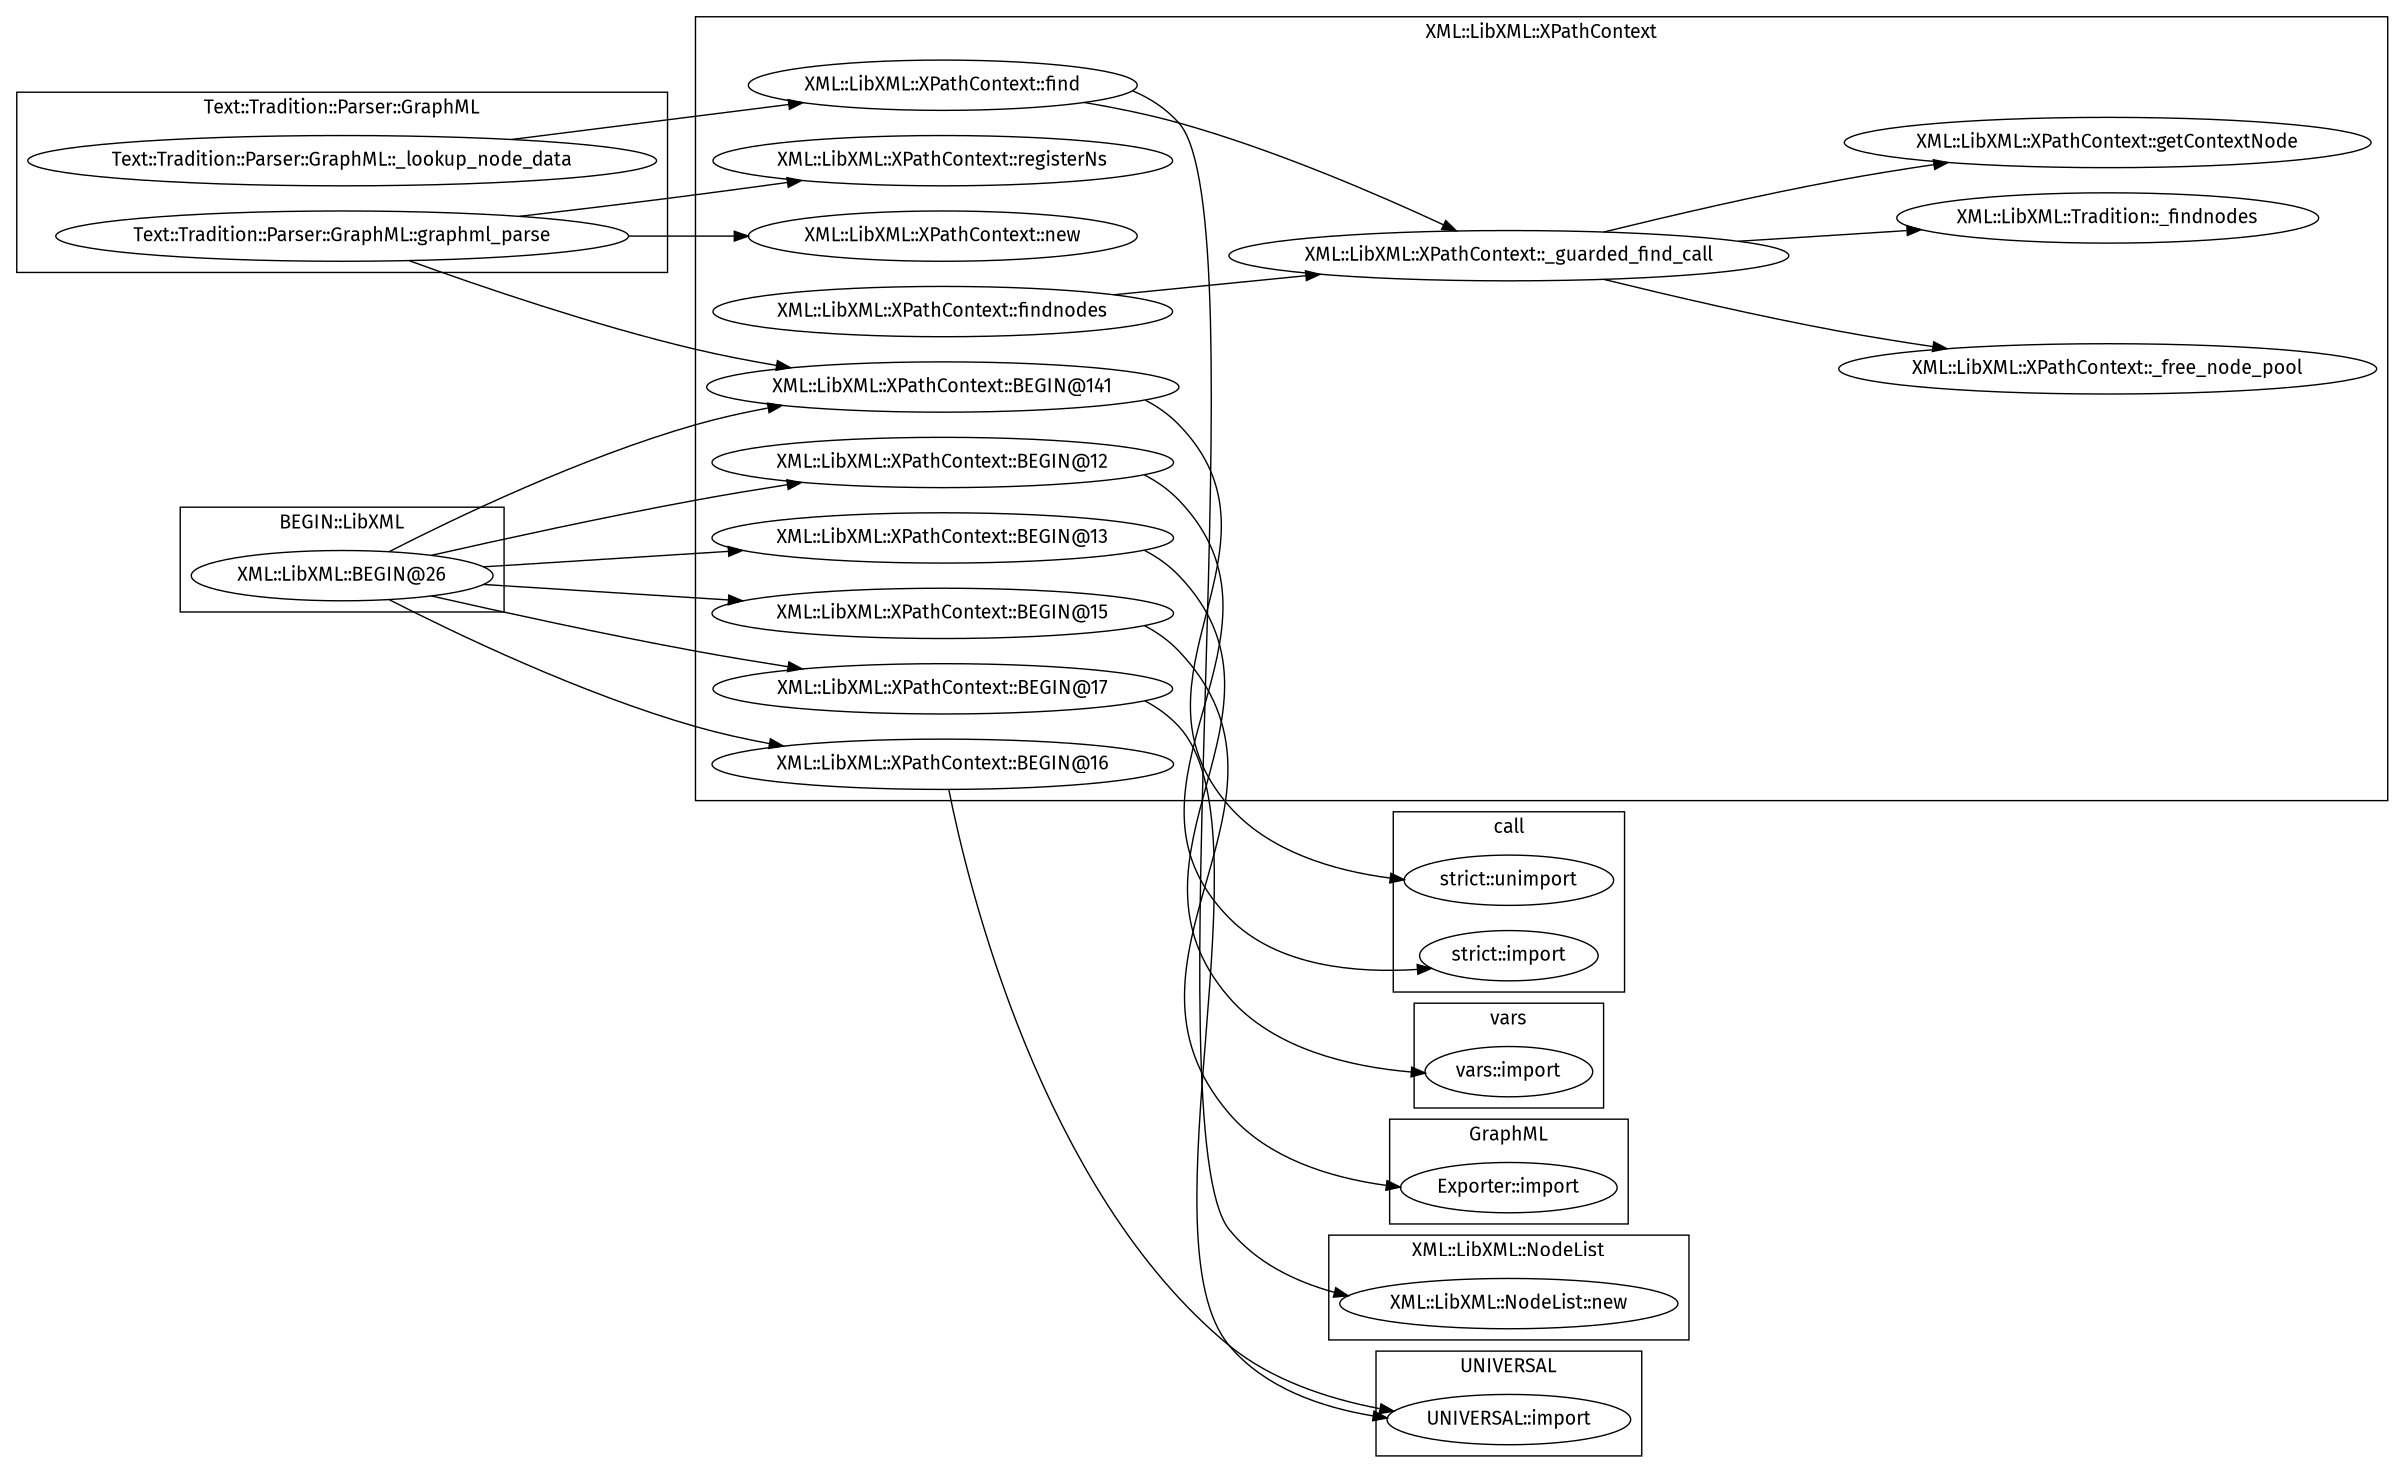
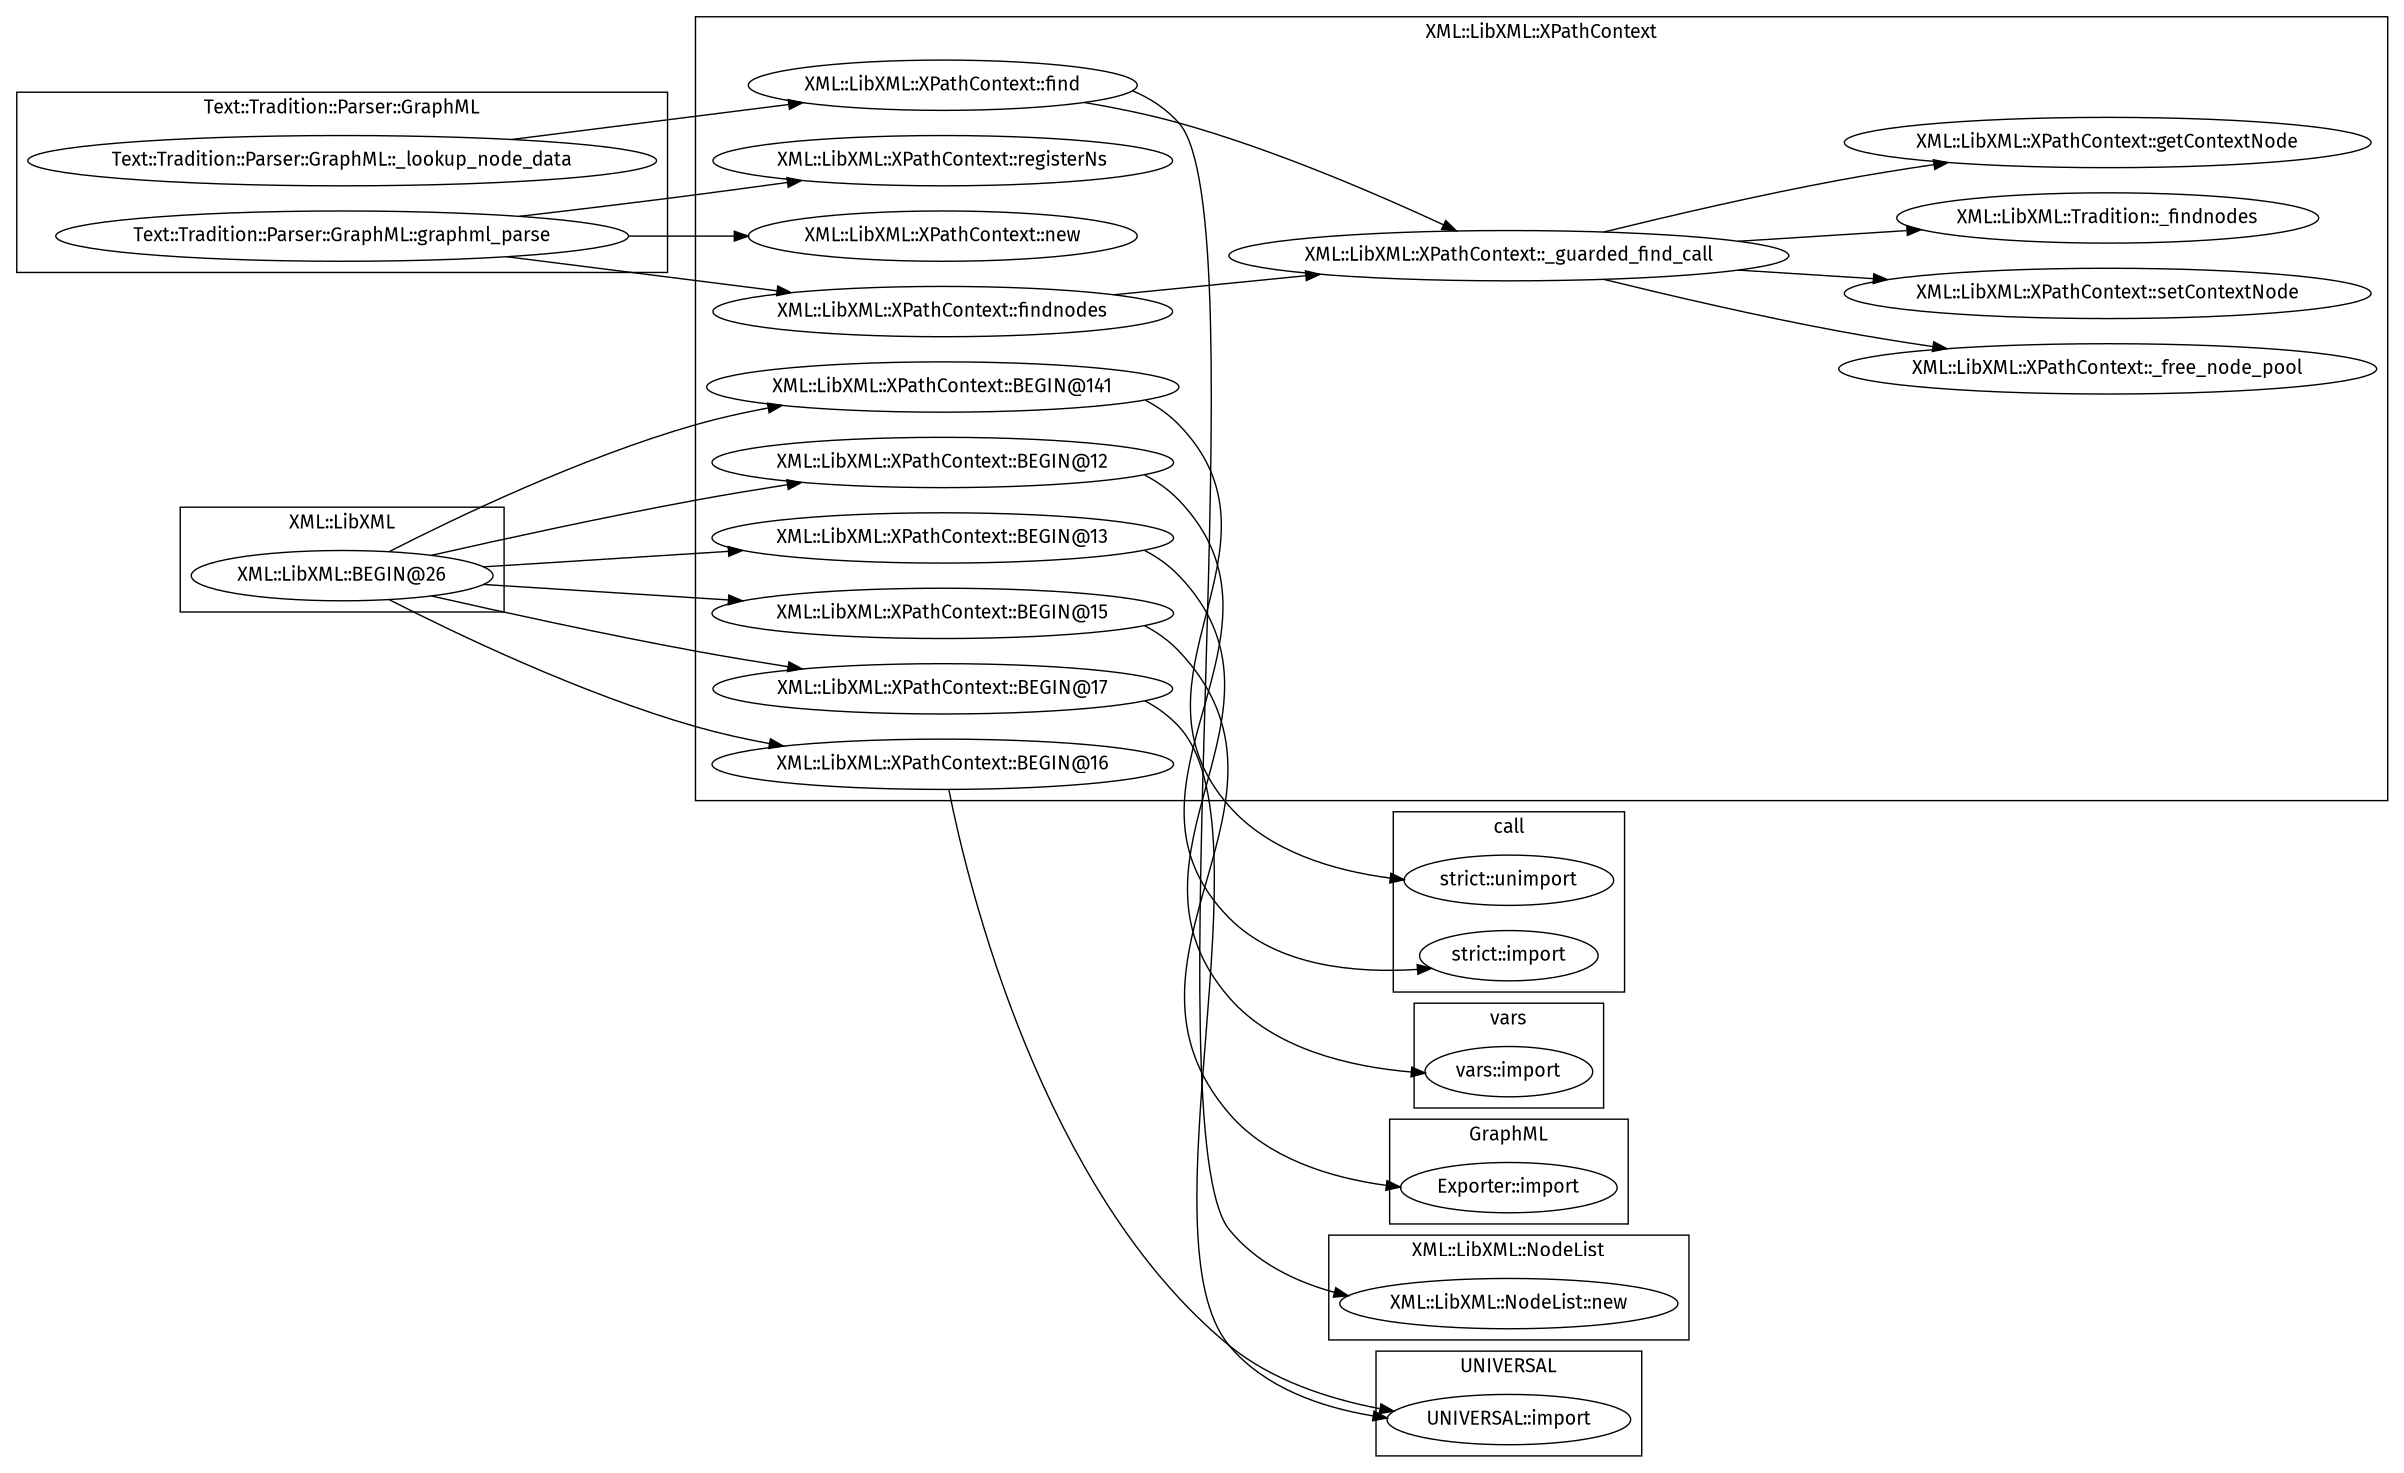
node "XML::LibXML::XPathContext::setContextNode": added
edge "Text::Tradition::Parser::GraphML::graphml_parse" -> "XML::LibXML::XPathContext::BEGIN@141": now "Text::Tradition::Parser::GraphML::graphml_parse" -> "XML::LibXML::XPathContext::findnodes"
cluster "BEGIN::LibXML": label "BEGIN::LibXML" -> "XML::LibXML"
